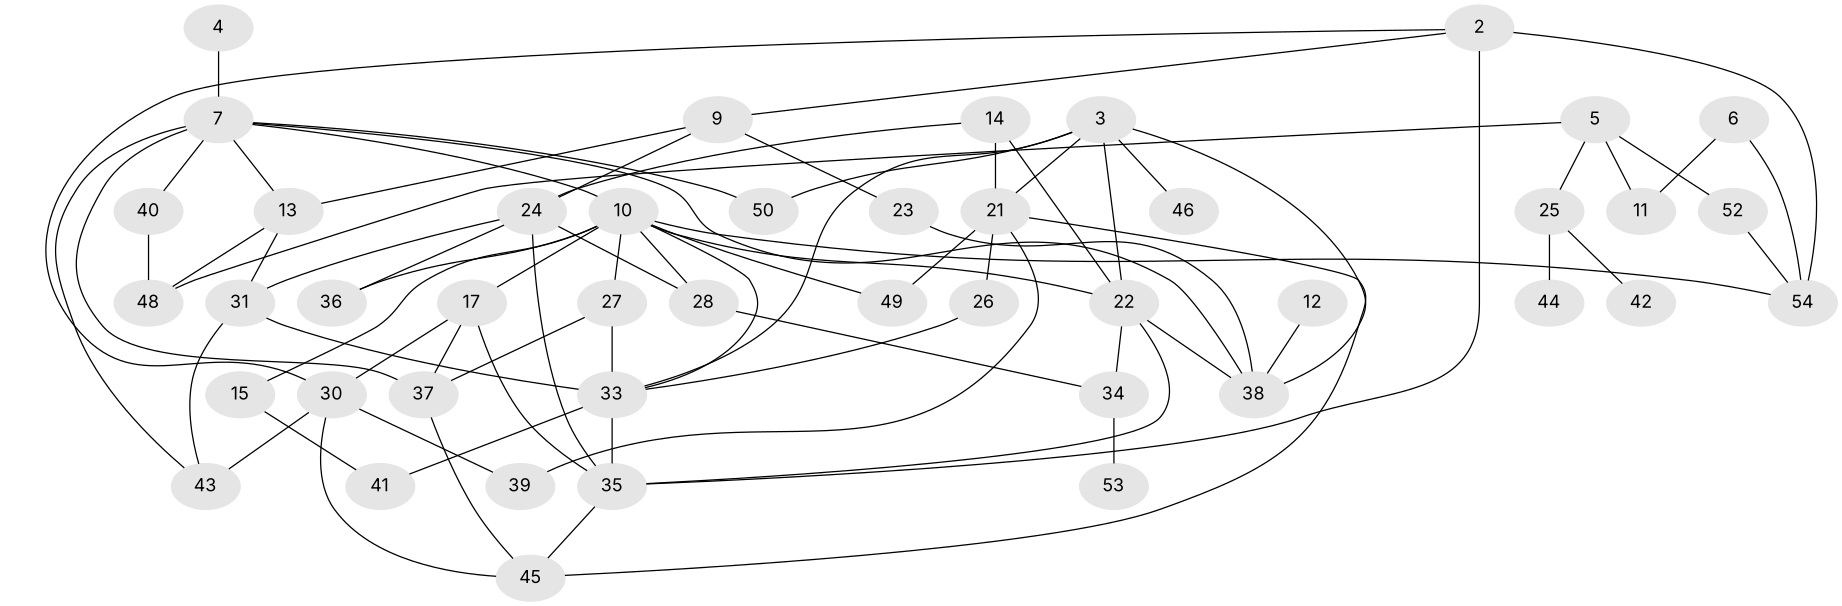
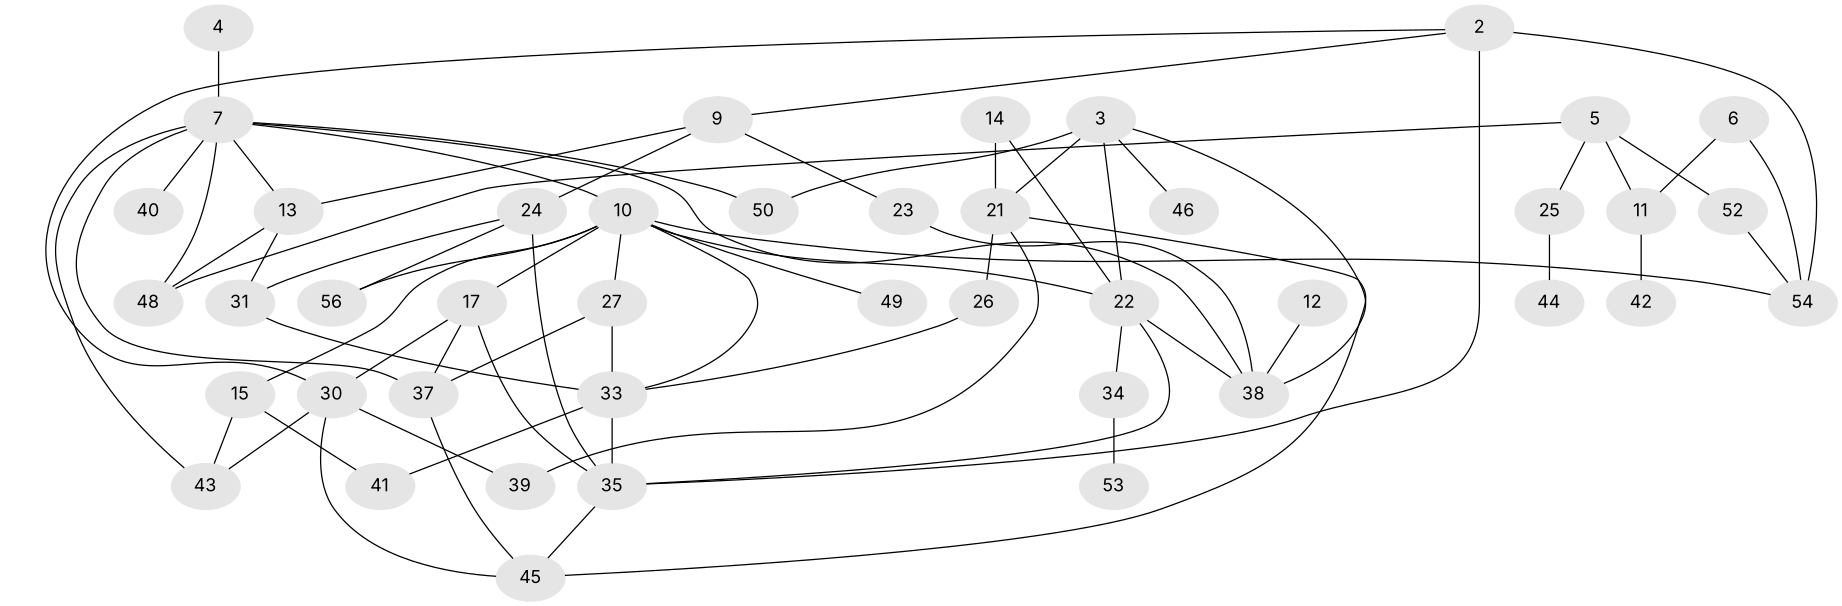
edge "14" -- "24": removed
edge "3" -- "33": removed
edge "40" -- "48": now "7" -- "48"
edge "21" -- "49": removed
edge "25" -- "42": now "11" -- "42"
node "36": label "36" -> "56"
node "28": removed
edge "31" -- "43": now "15" -- "43"
